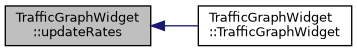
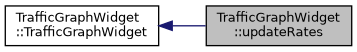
edge "TrafficGraphWidget ::TrafficGraphWidget" -> "TrafficGraphWidget ::updateRates": reversed
